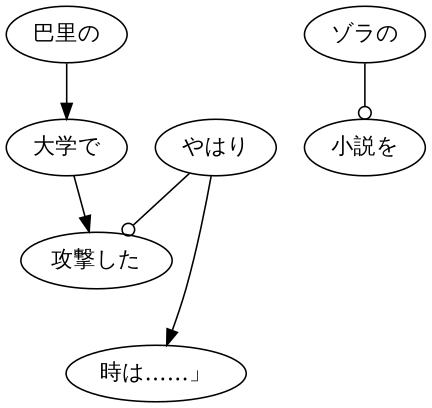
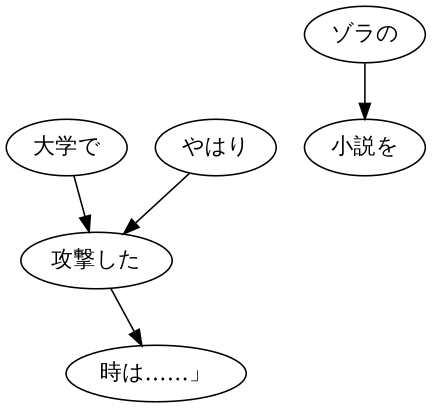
node "巴里の": removed
edge "ゾラの" -> "小説を": arrowhead odot -> normal
edge "やはり" -> "攻撃した": arrowhead odot -> normal
edge "やはり" -> "時は……」": now "攻撃した" -> "時は……」"
